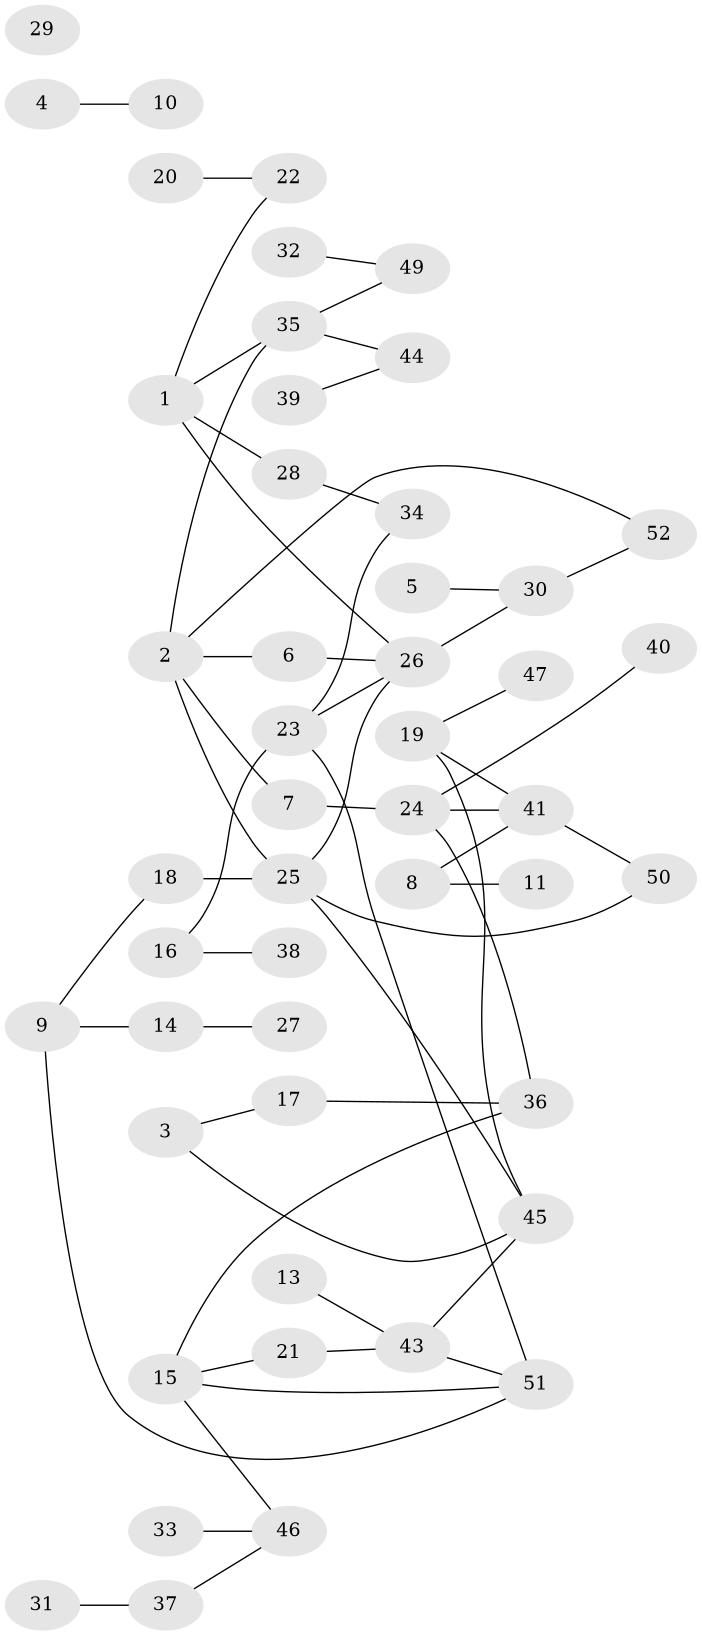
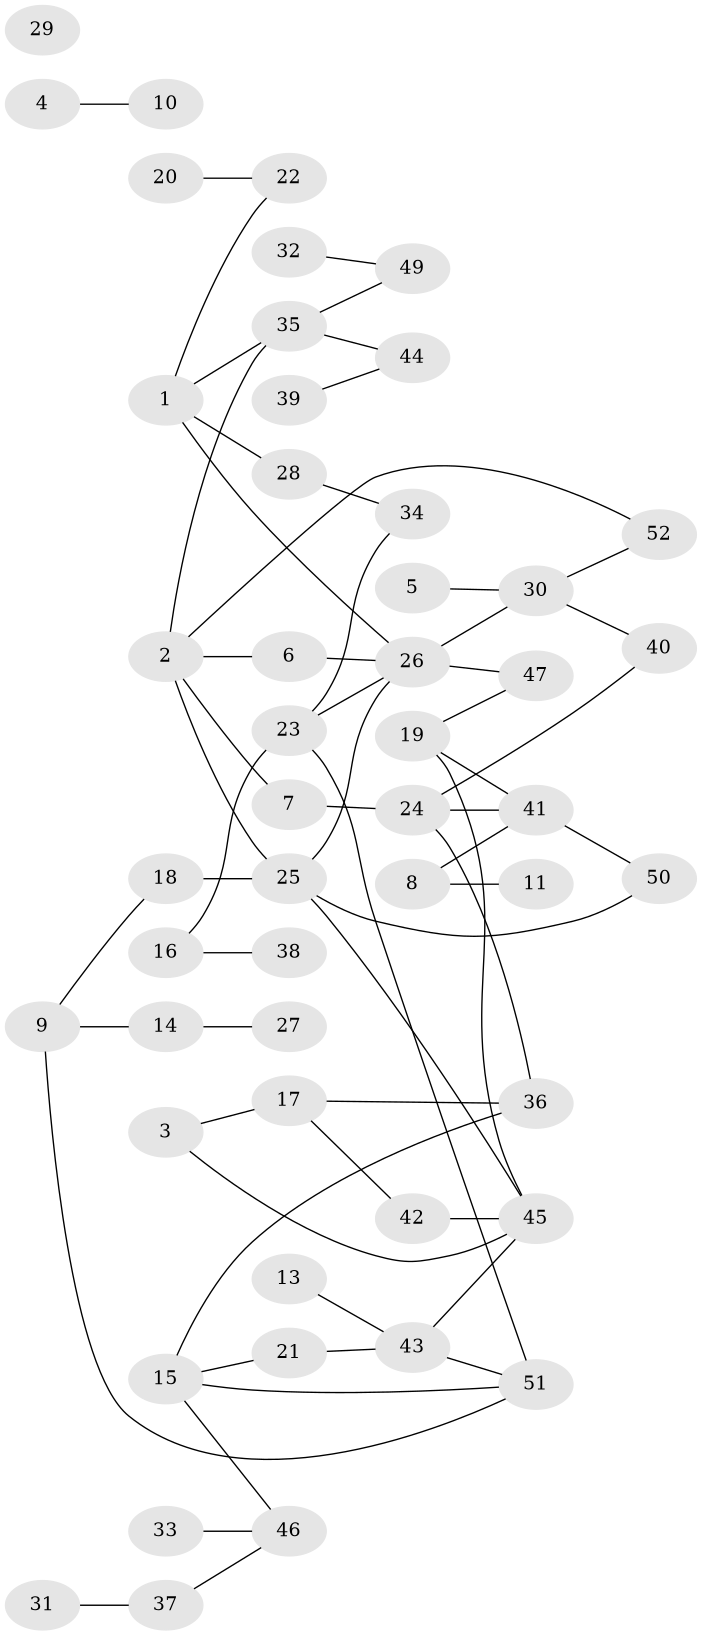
edge "30" -- "40": added
edge "26" -- "47": added
node "42": added
